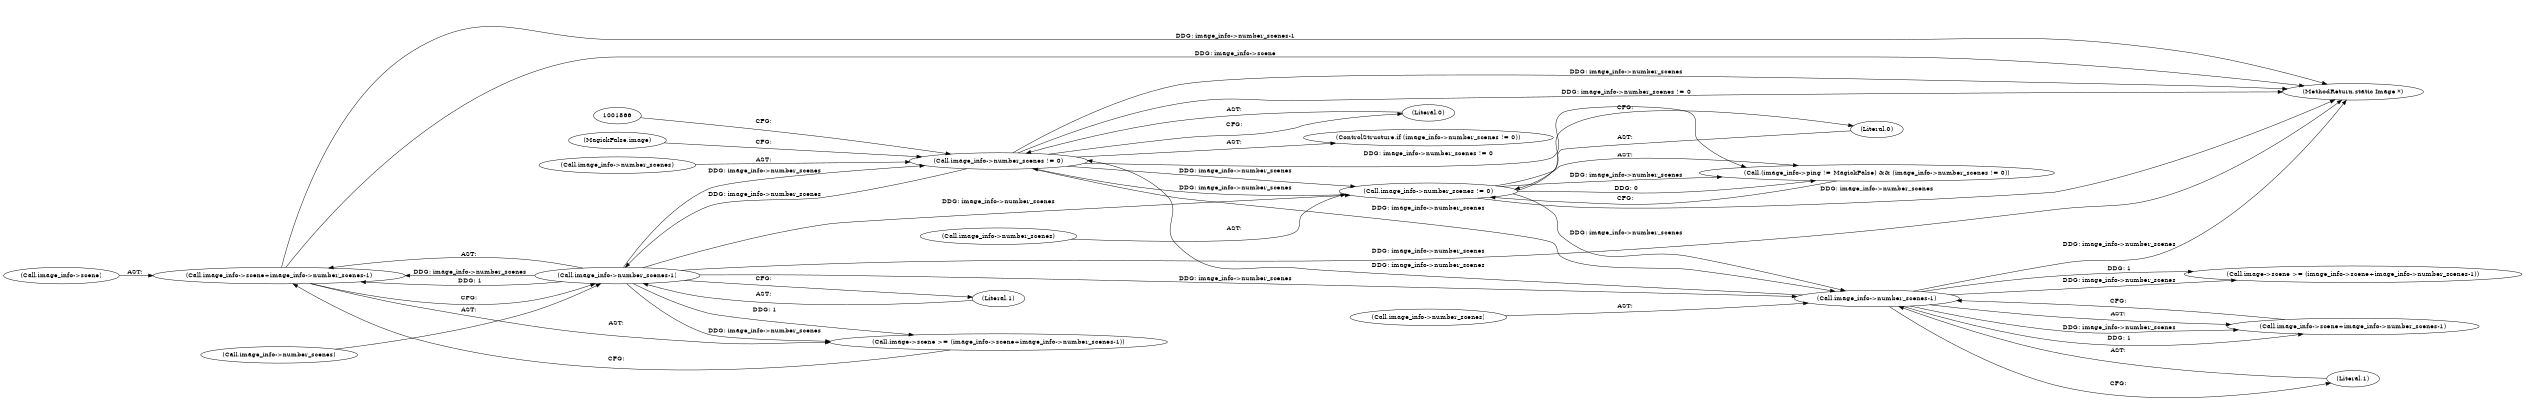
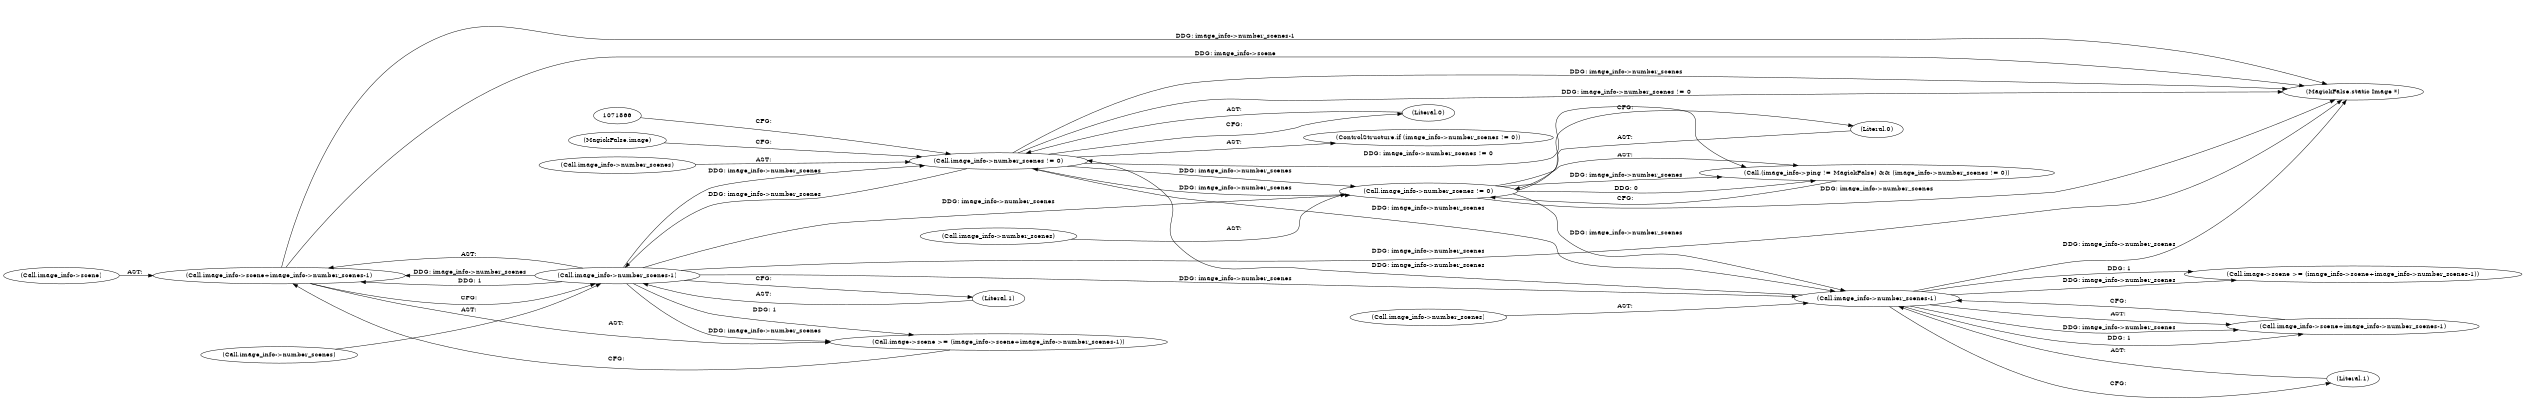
node "(MethodReturn,static Image *)": label "(MethodReturn,static Image *)" -> "(MagickFalse,static Image *)"
node "1001866": label "1001866" -> "1071866"
